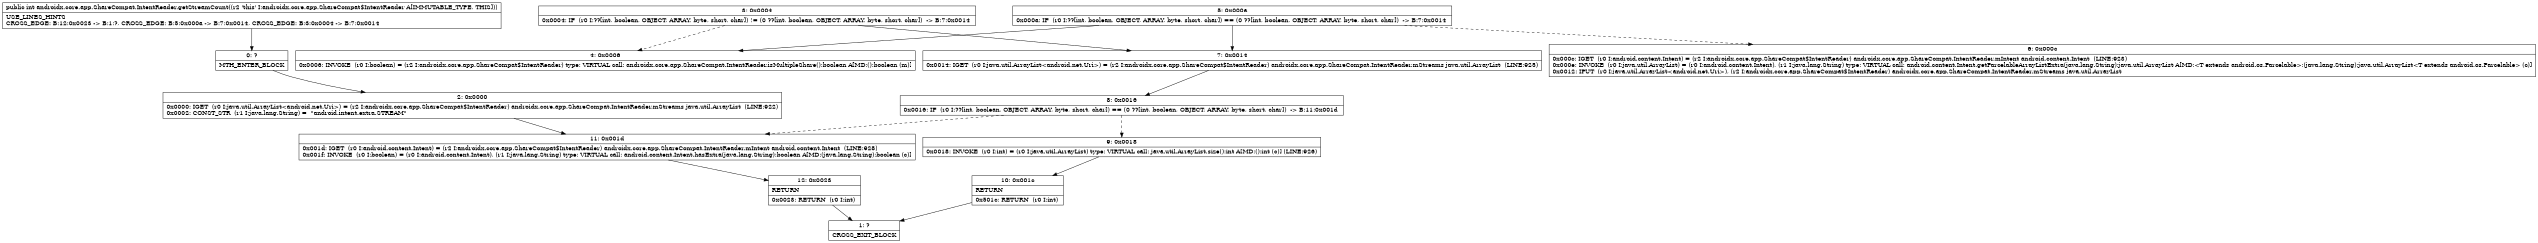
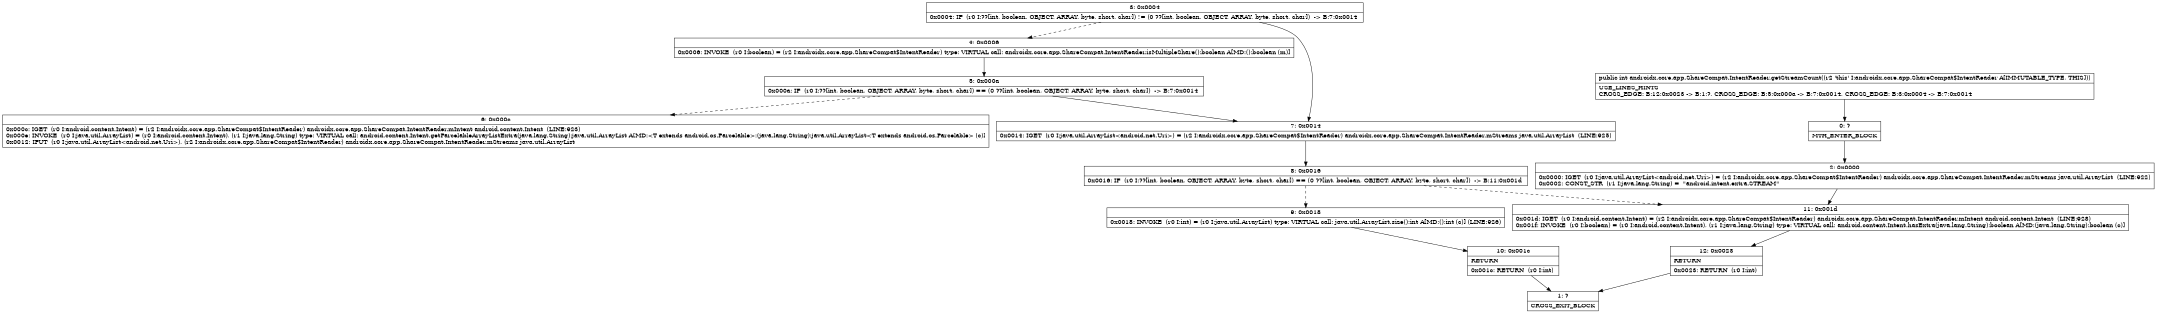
edge "5: 0x000a" -> "4: 0x0006": reversed
node "10: 0x001c": text "0x501c: RETURN  (r0 I:int)" -> "0x001c: RETURN  (r0 I:int)"
